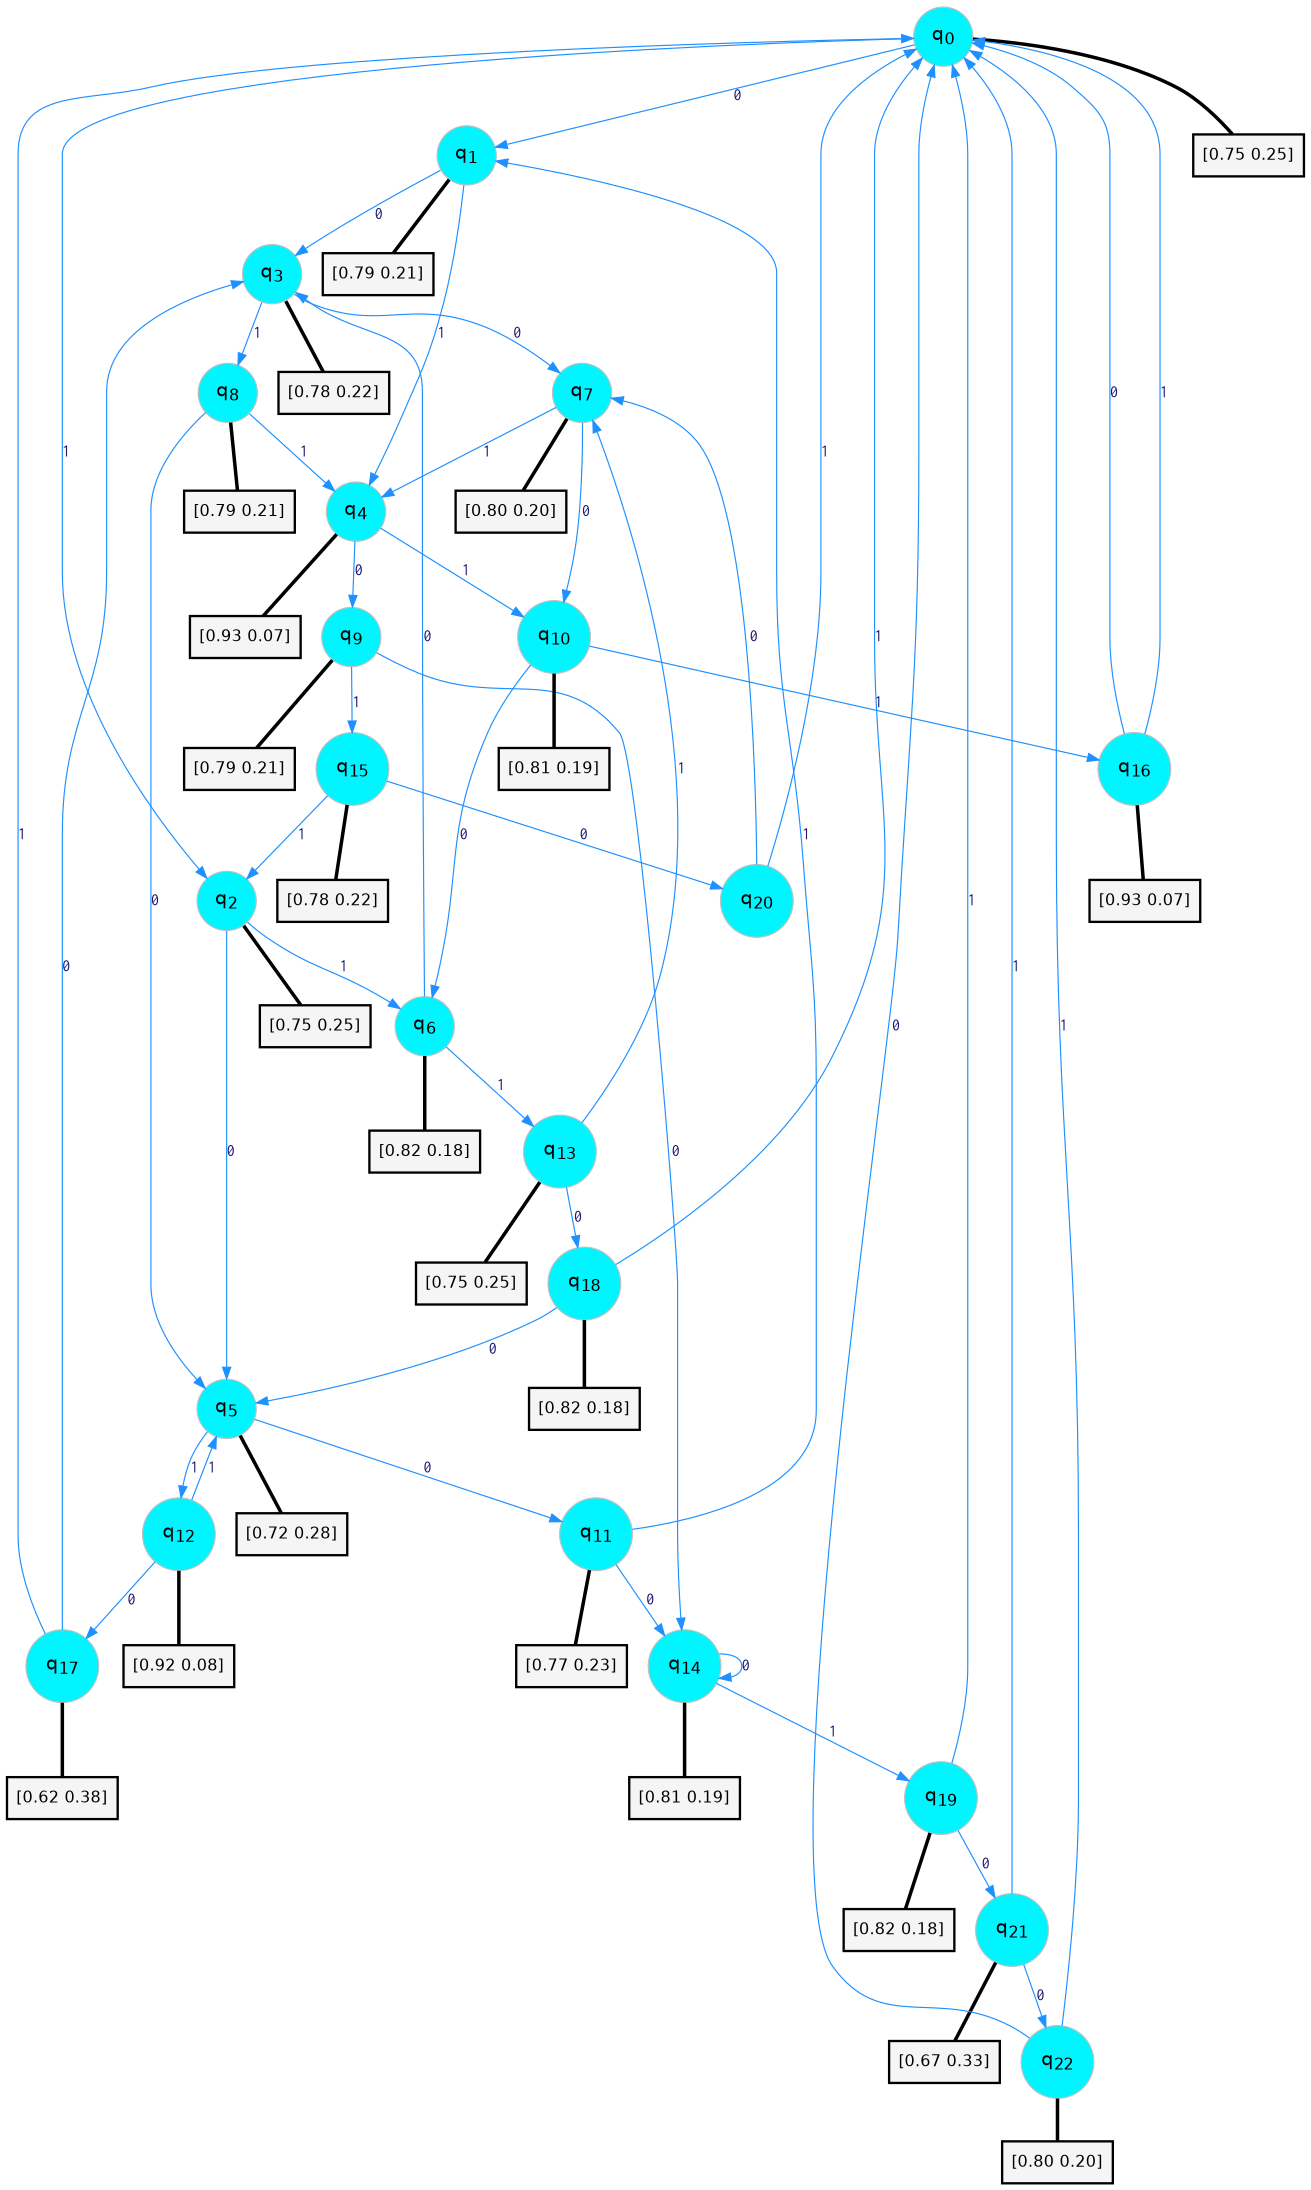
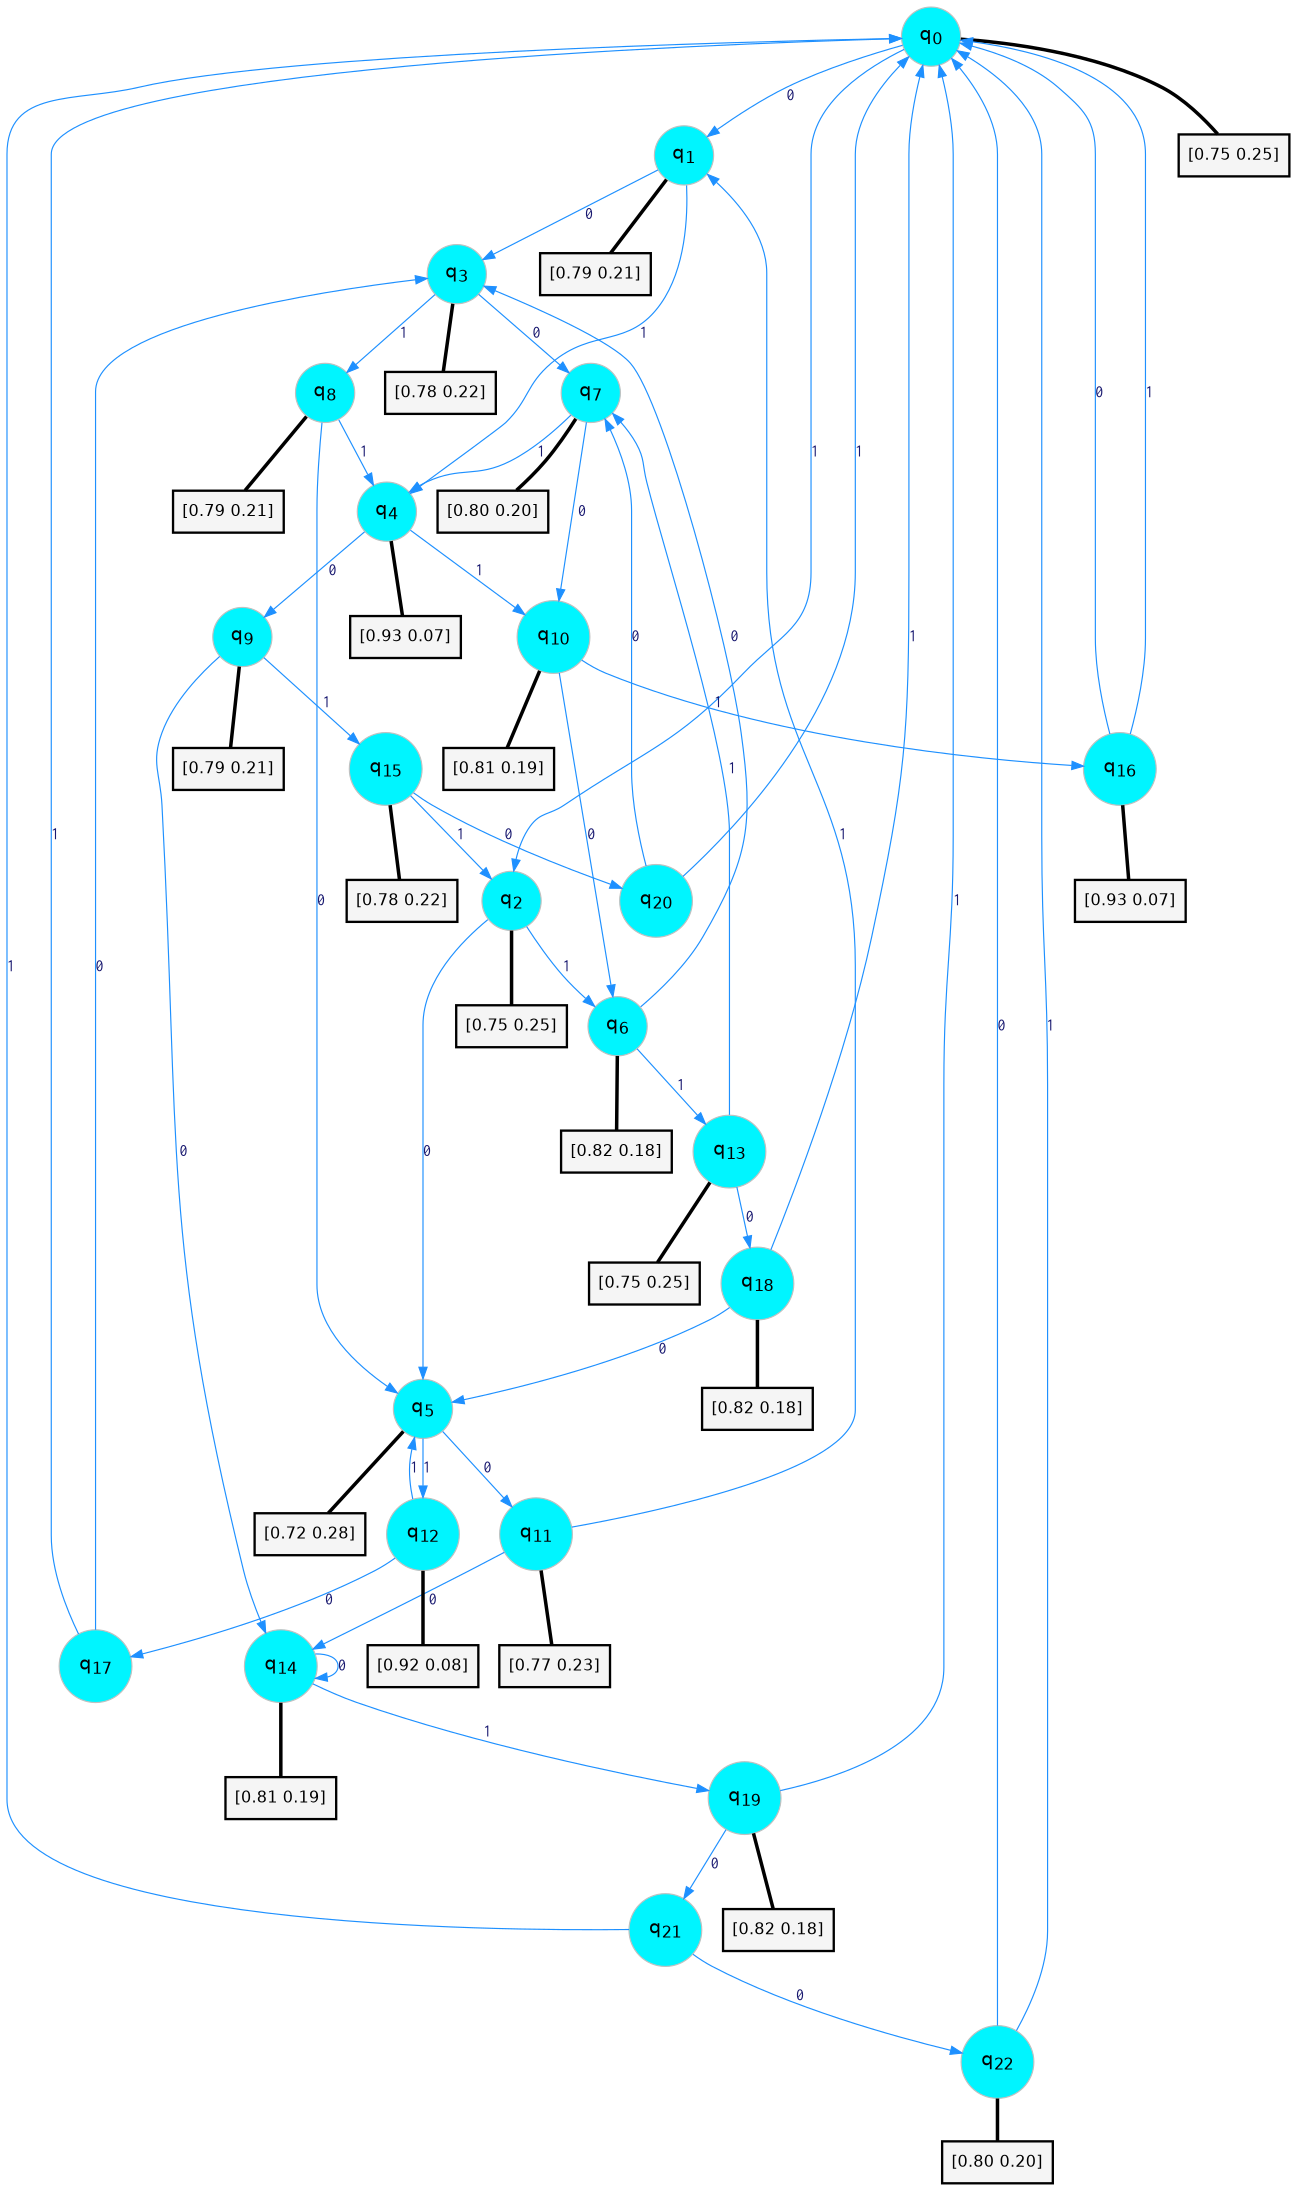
node "[0.62 0.38]": removed
node "[0.67 0.33]": removed
